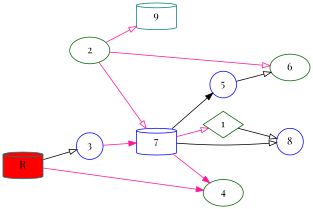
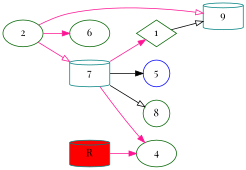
edge "2" -> "6": arrowhead onormal -> normal
edge "5" -> "6": removed
edge "1" -> "8": now "1" -> "9"
edge "7" -> "1": arrowhead onormal -> normal
node "7": color blue -> teal
node "8": color blue -> darkgreen
node "3": removed
